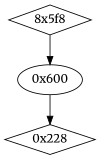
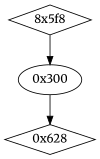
node "0x600": label "0x600" -> "0x300"
node "0x228": label "0x228" -> "0x628"
